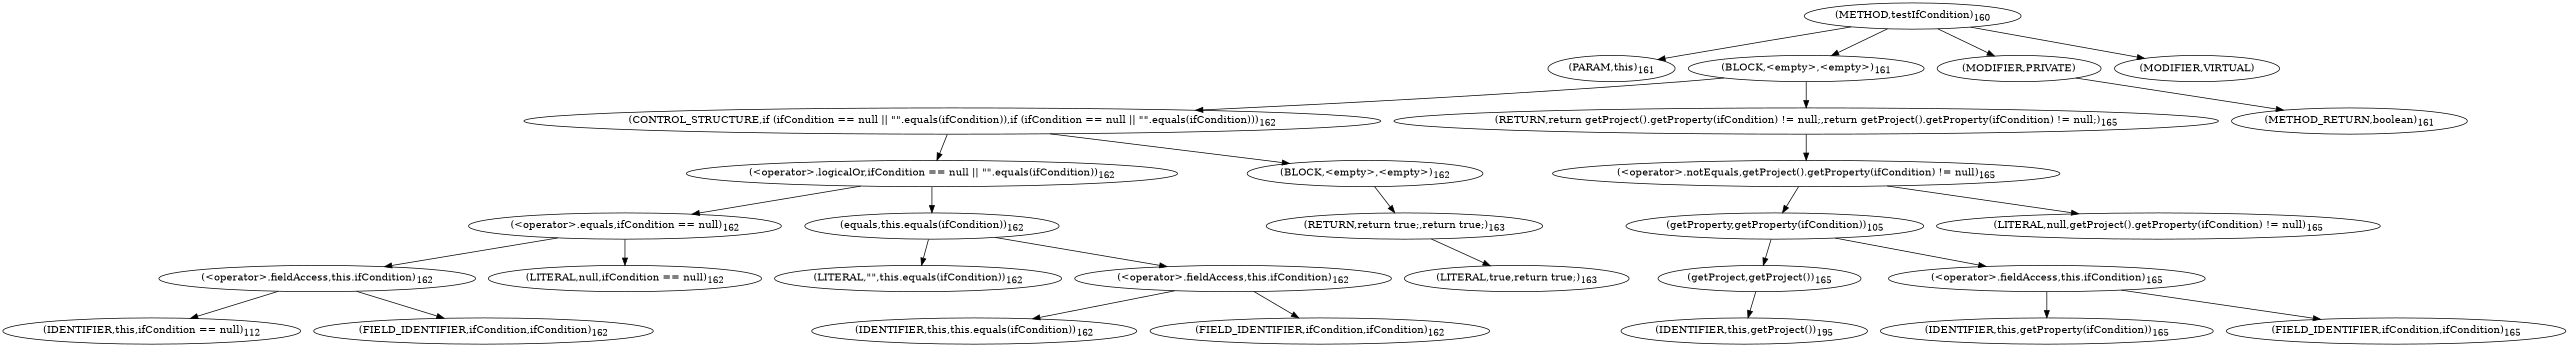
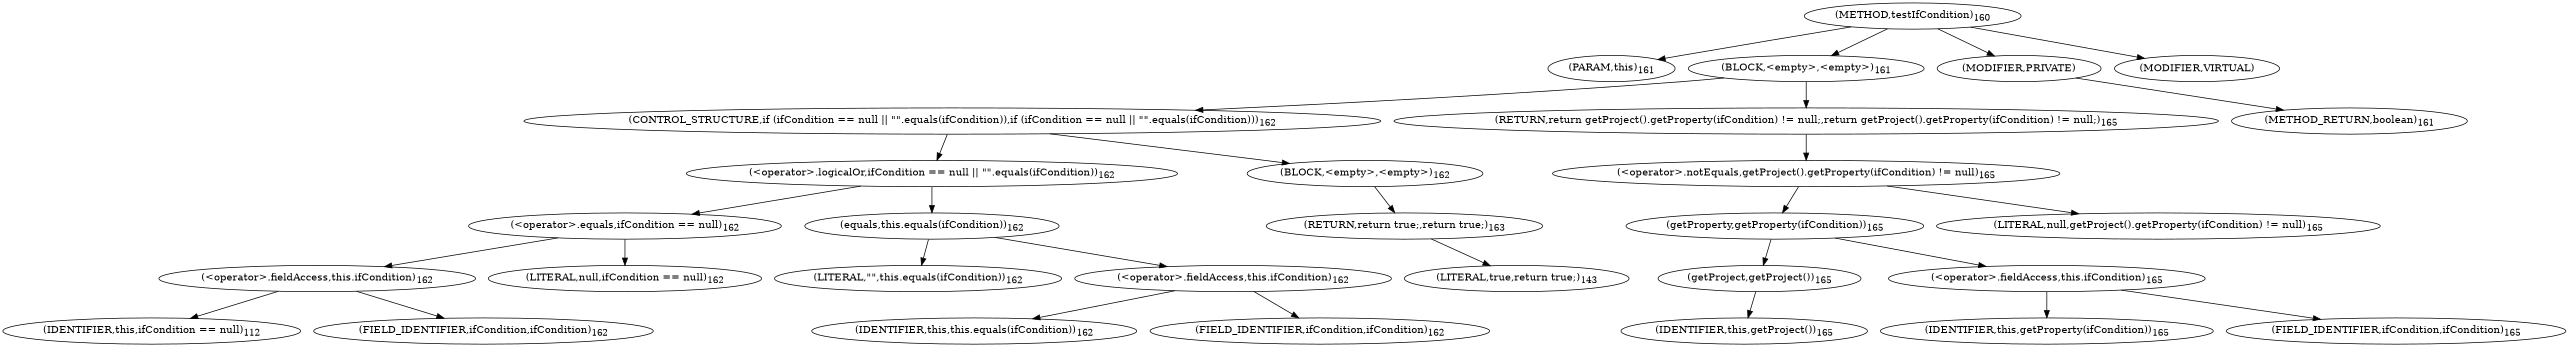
node "(getProperty,getProperty(ifCondition))": text "105" -> "165"
node "(LITERAL,true,return true;)": text "163" -> "143"
node "(IDENTIFIER,this,getProject())": text "195" -> "165"
